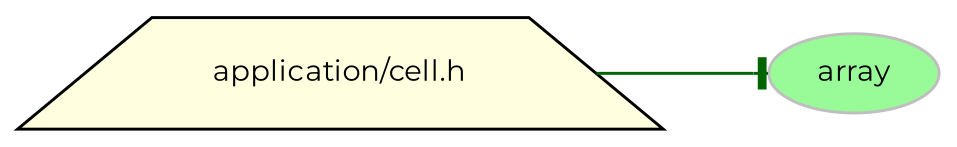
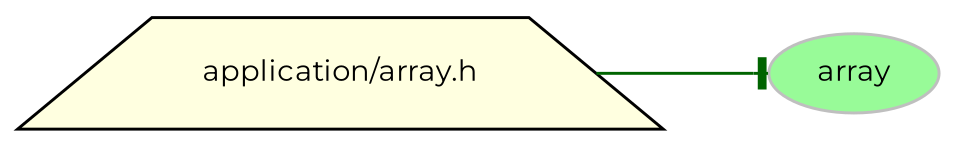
node "application/cell.h": label "application/cell.h" -> "application/array.h"
